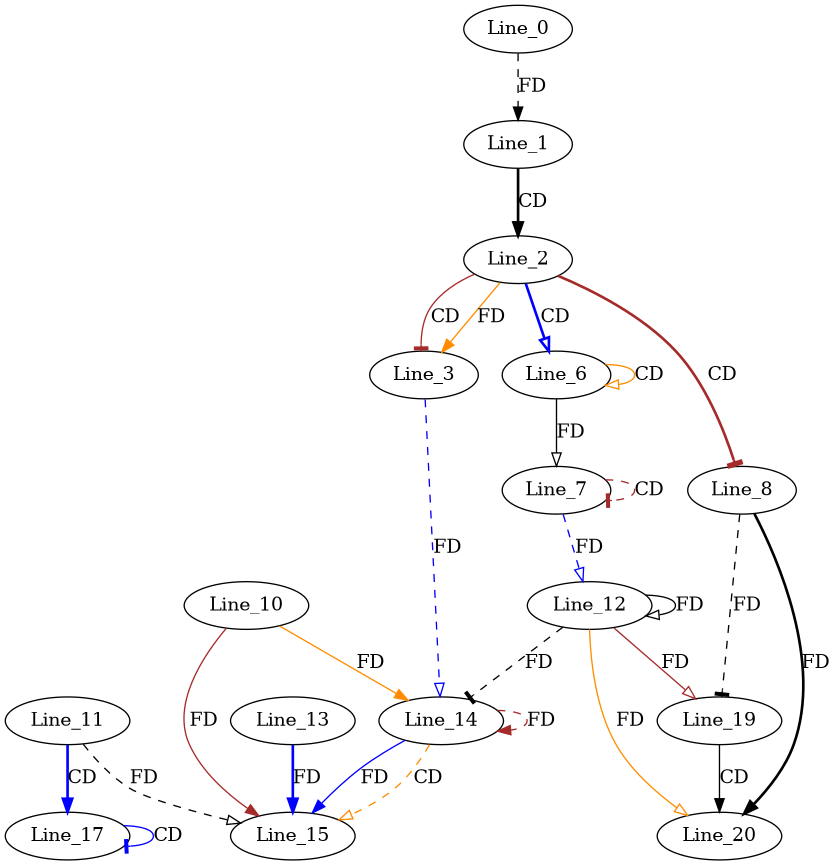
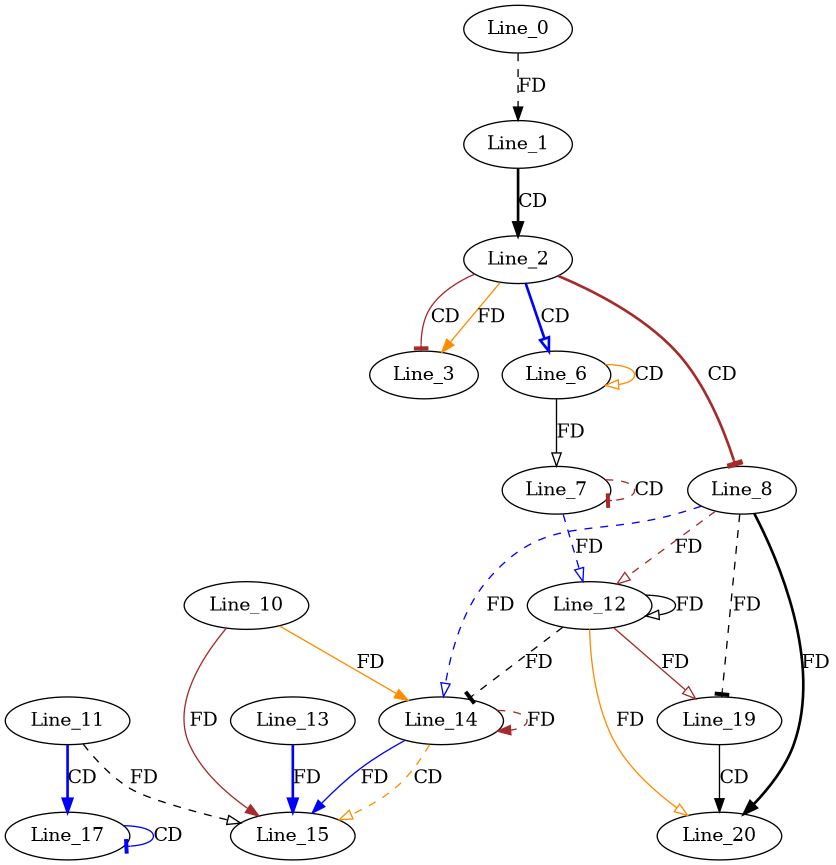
edge "Line_3" -> "Line_14": now "Line_8" -> "Line_14"
edge "Line_8" -> "Line_12": added, label "FD"
